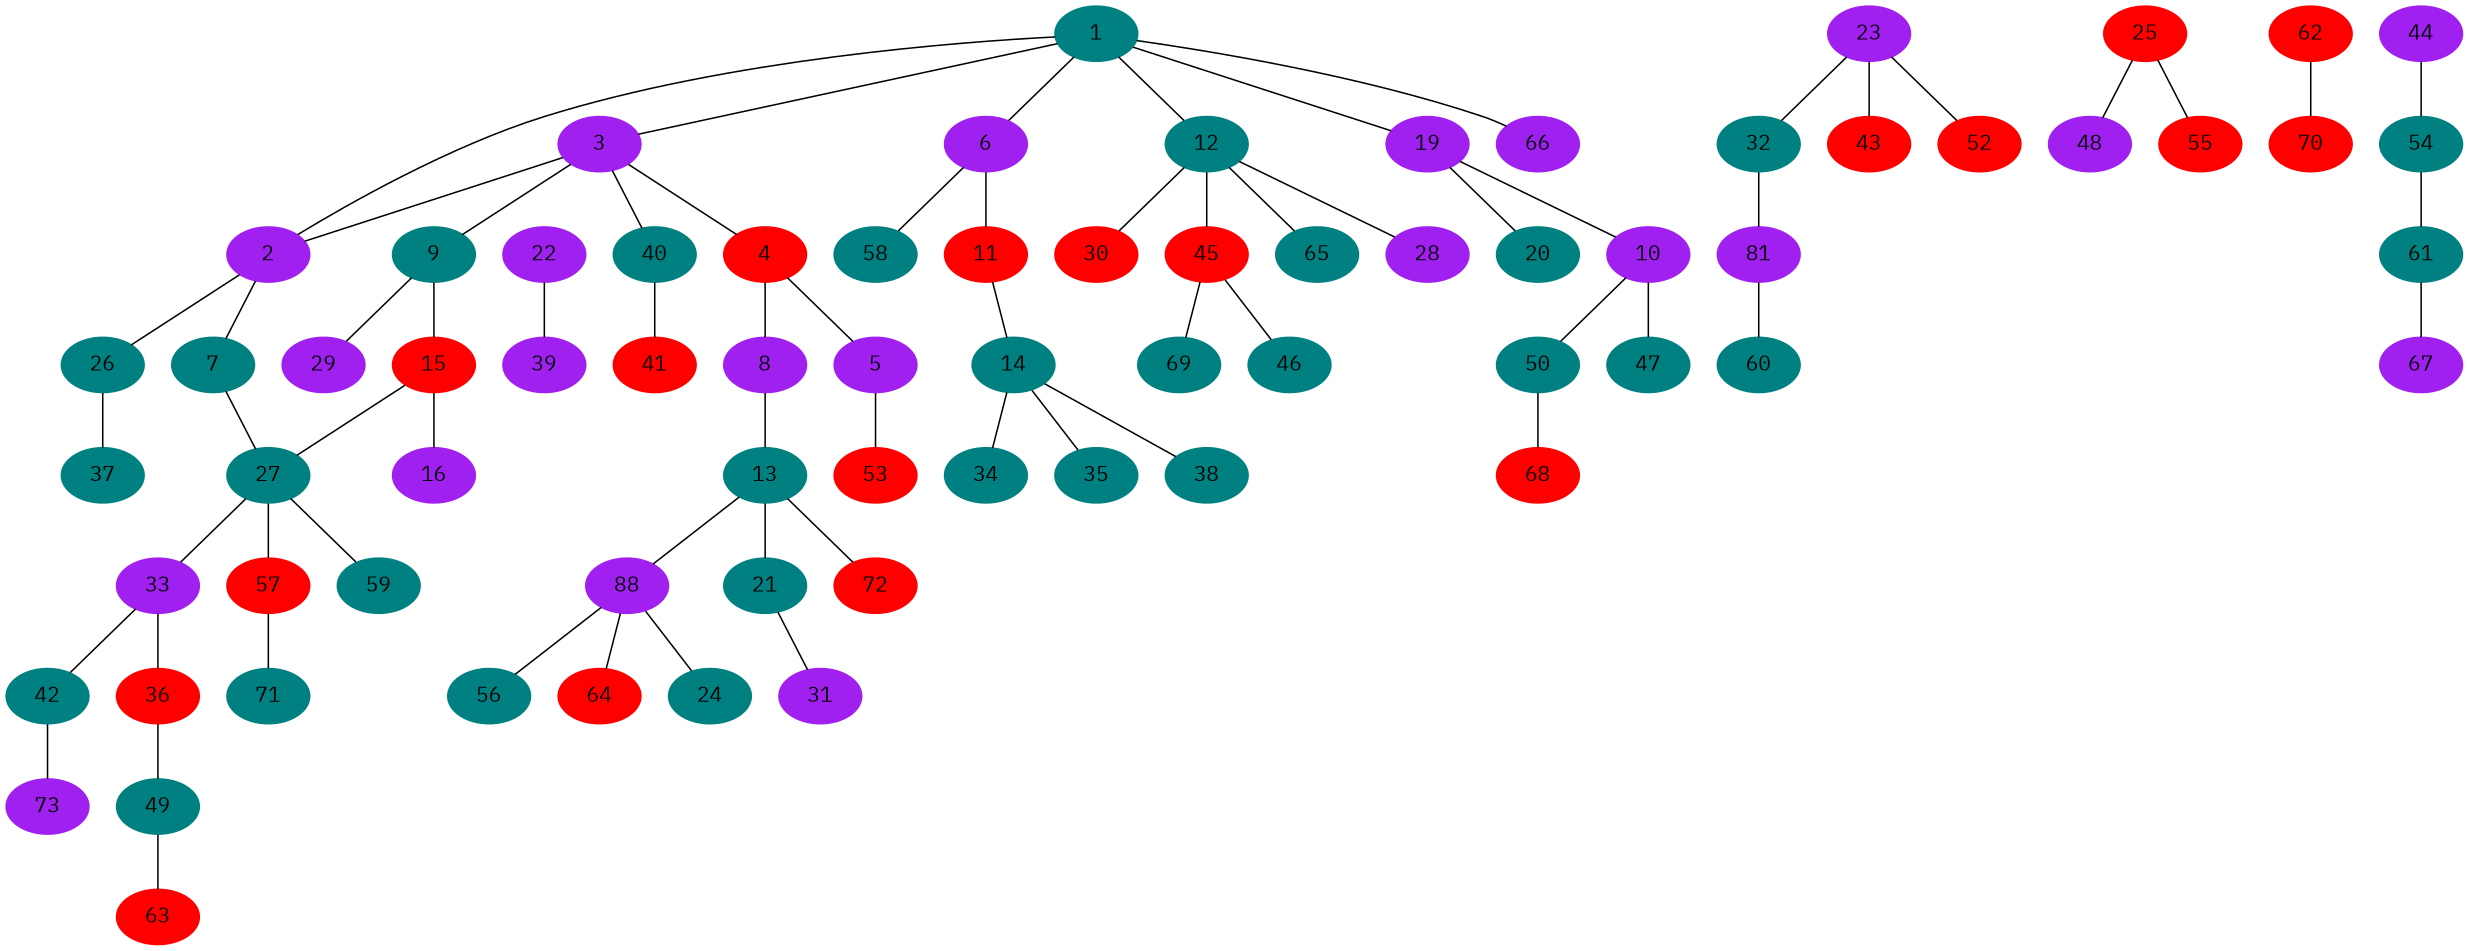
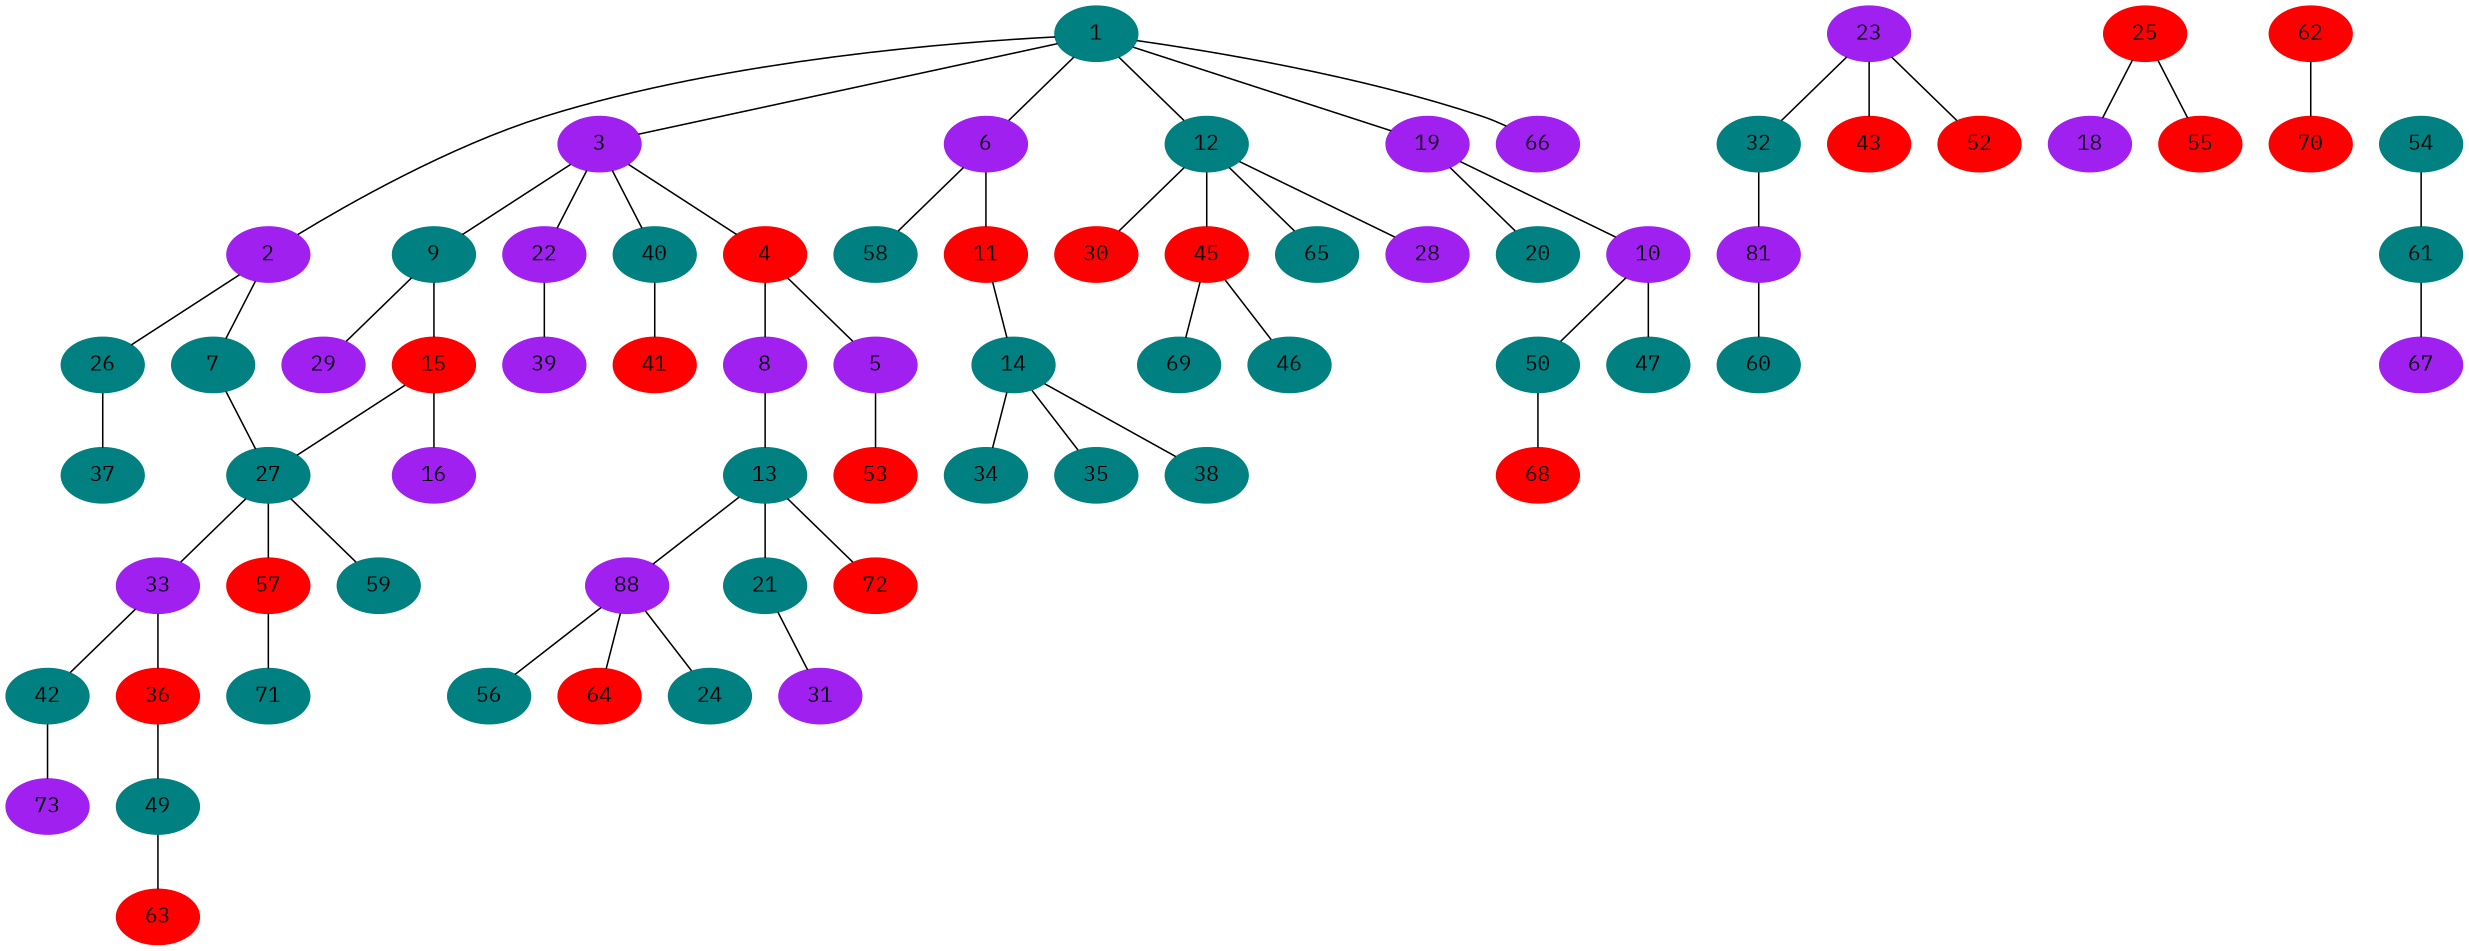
node "44": removed
node "48": label "48" -> "18"
edge "3" -- "2": now "3" -- "22"
